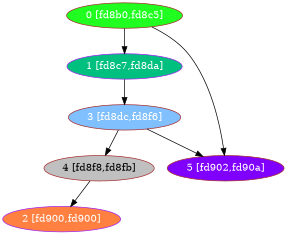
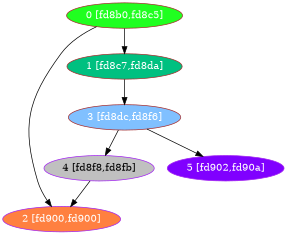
node "1 [fd8c7,fd8da]": color purple -> brown
edge "0 [fd8b0,fd8c5]" -> "5 [fd902,fd90a]": now "0 [fd8b0,fd8c5]" -> "2 [fd900,fd900]"
node "4 [fd8f8,fd8fb]": color brown -> purple
node "5 [fd902,fd90a]": color brown -> purple
